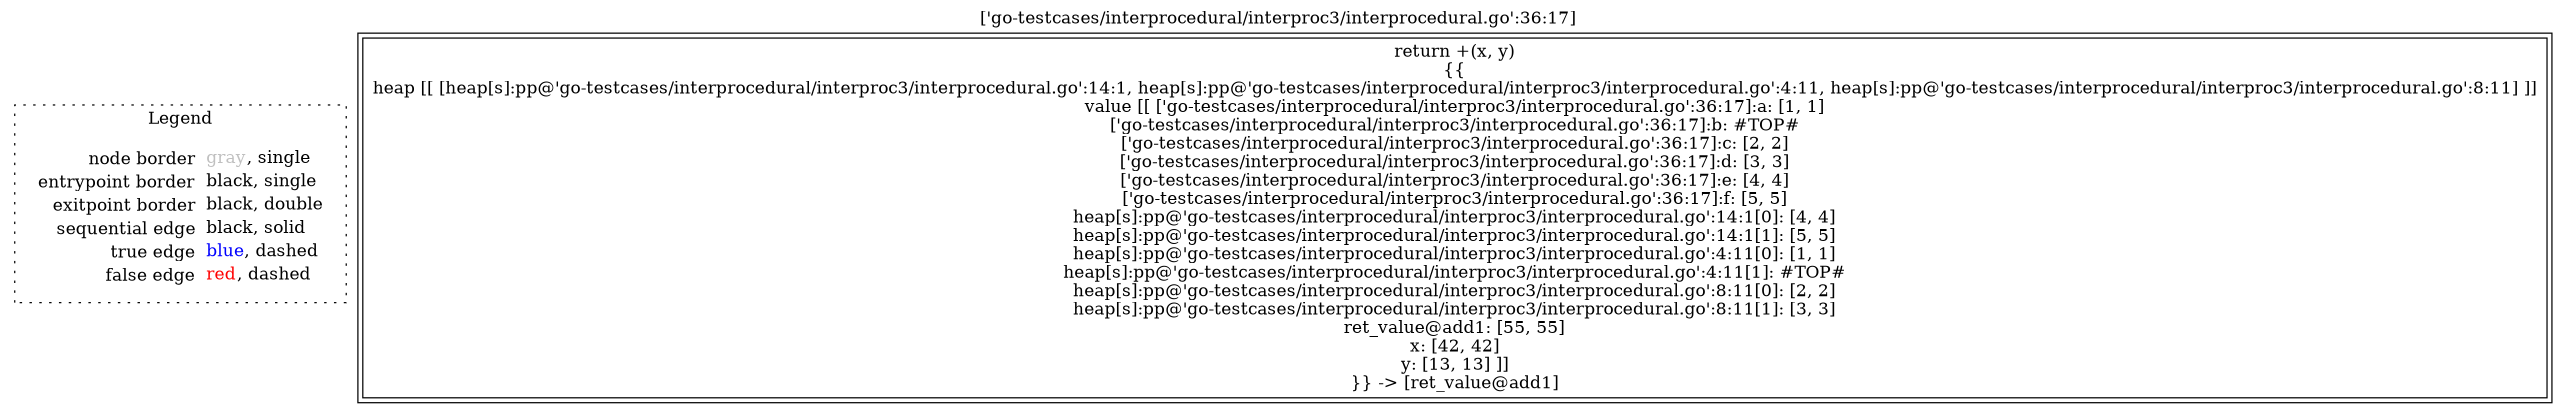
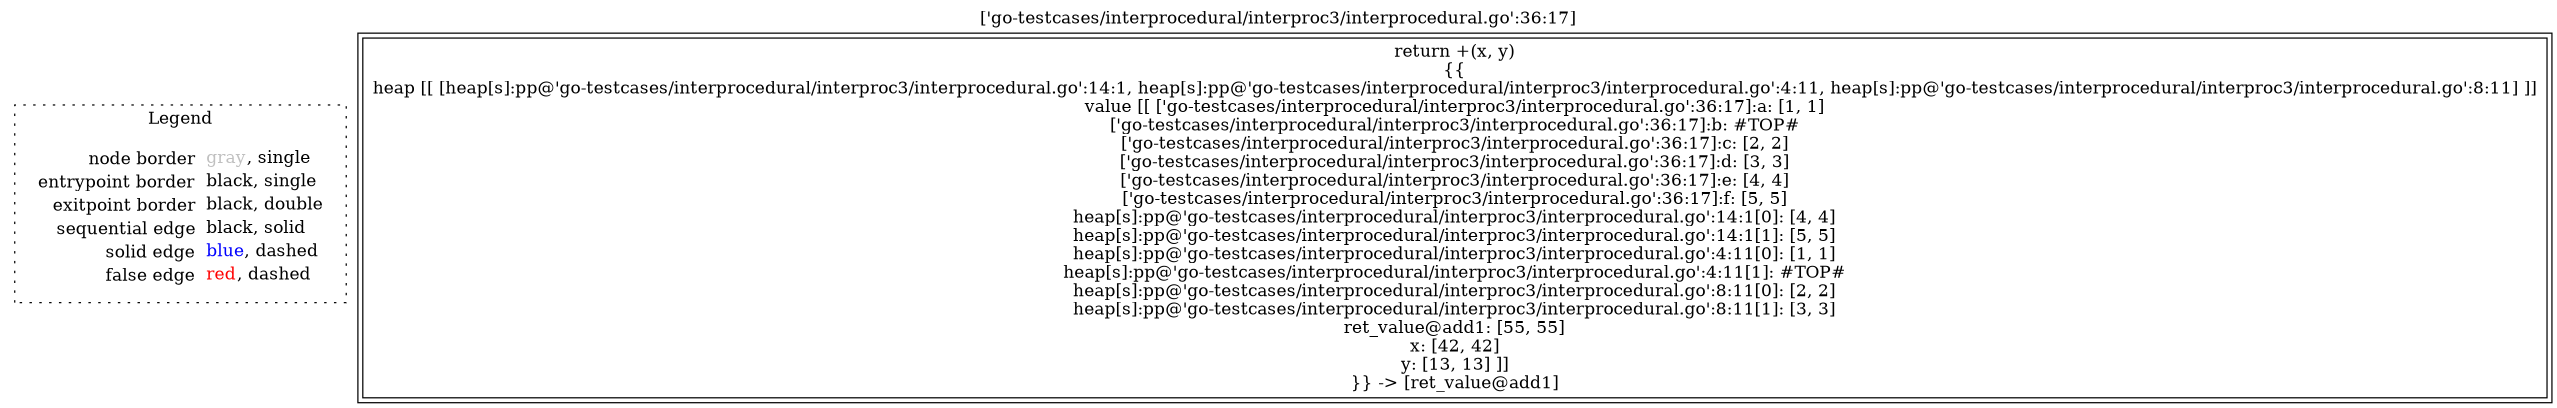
node "node border": text "true edge" -> "solid edge"
